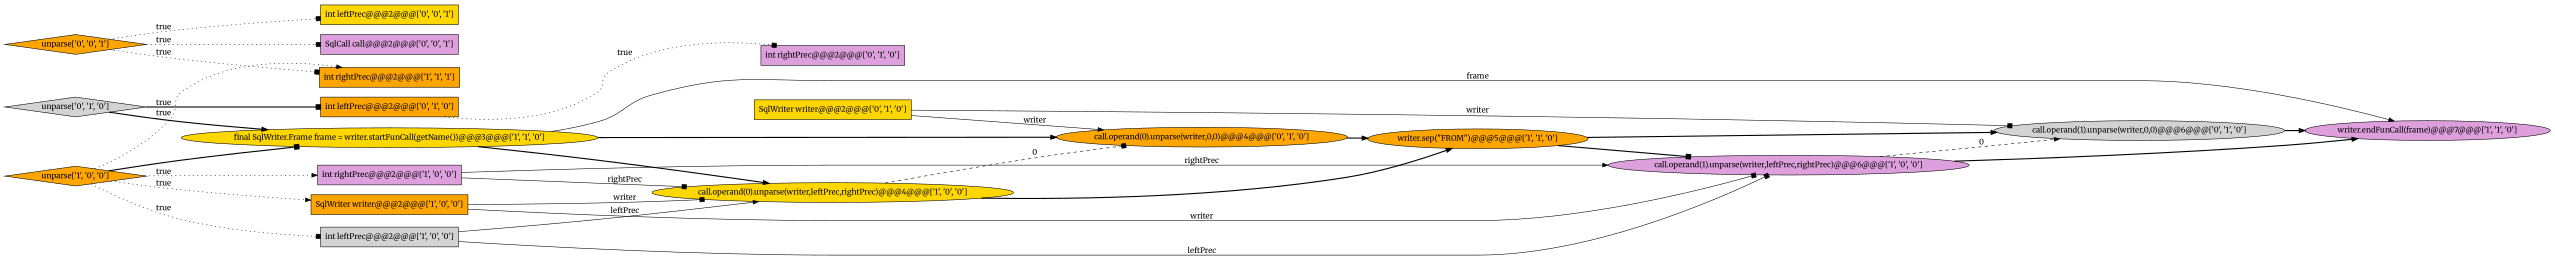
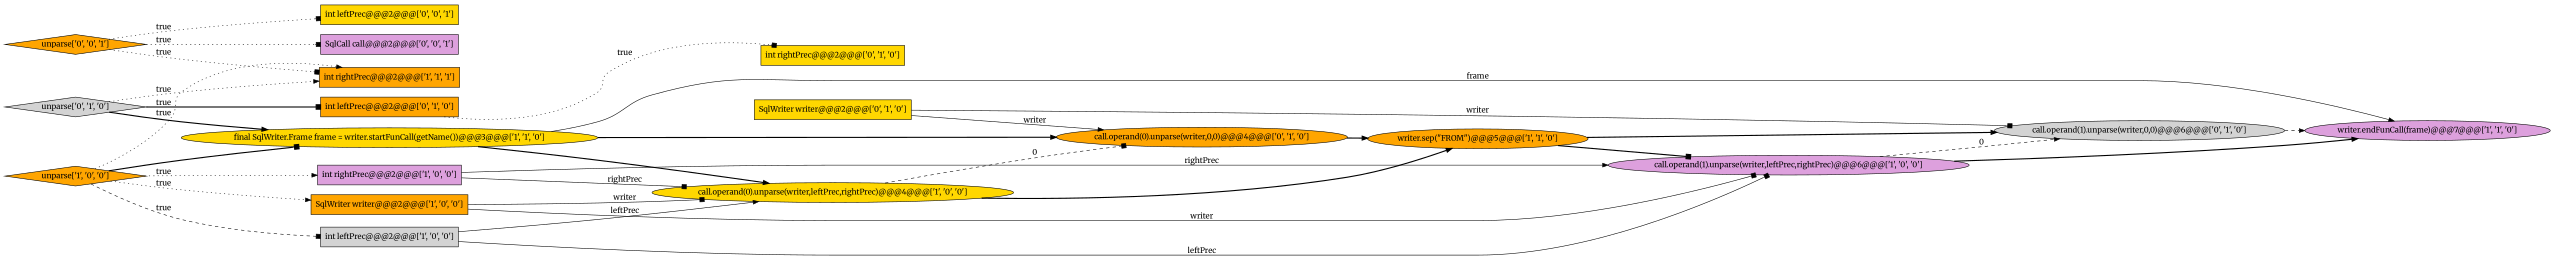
node "int rightPrec@@@2@@@['0', '1', '0']": fillcolor plum -> gold
edge "unparse['0', '1', '0']" -> "int rightPrec@@@2@@@['1', '1', '1']": added, label "true"
edge "call.operand(1).unparse(writer,0,0)@@@6@@@['0', '1', '0']" -> "writer.endFunCall(frame)@@@7@@@['1', '1', '0']": style bold -> dashed
edge "unparse['1', '0', '0']" -> "int leftPrec@@@2@@@['1', '0', '0']": style dotted -> dashed
